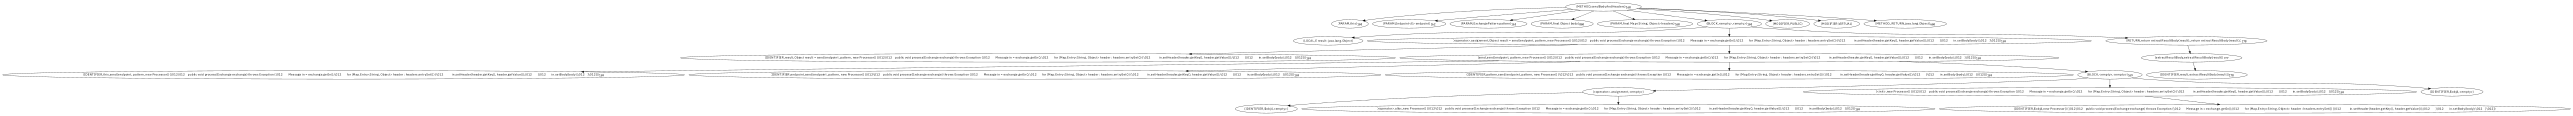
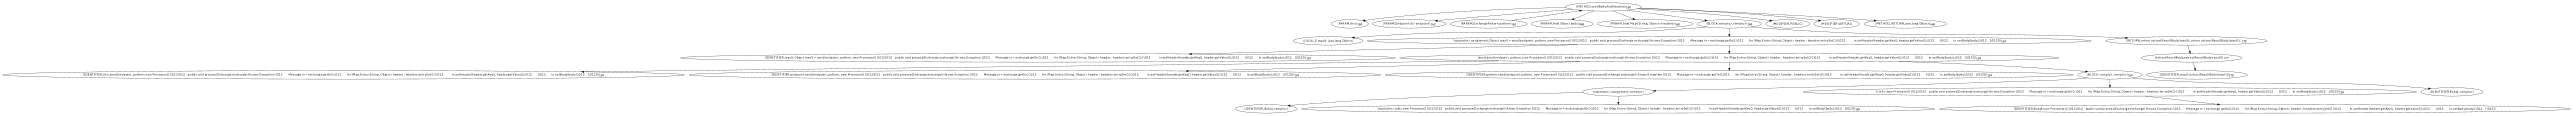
edge "(METHOD,sendBodyAndHeaders)" -> "(PARAM,ExchangePattern pattern)": reversed
